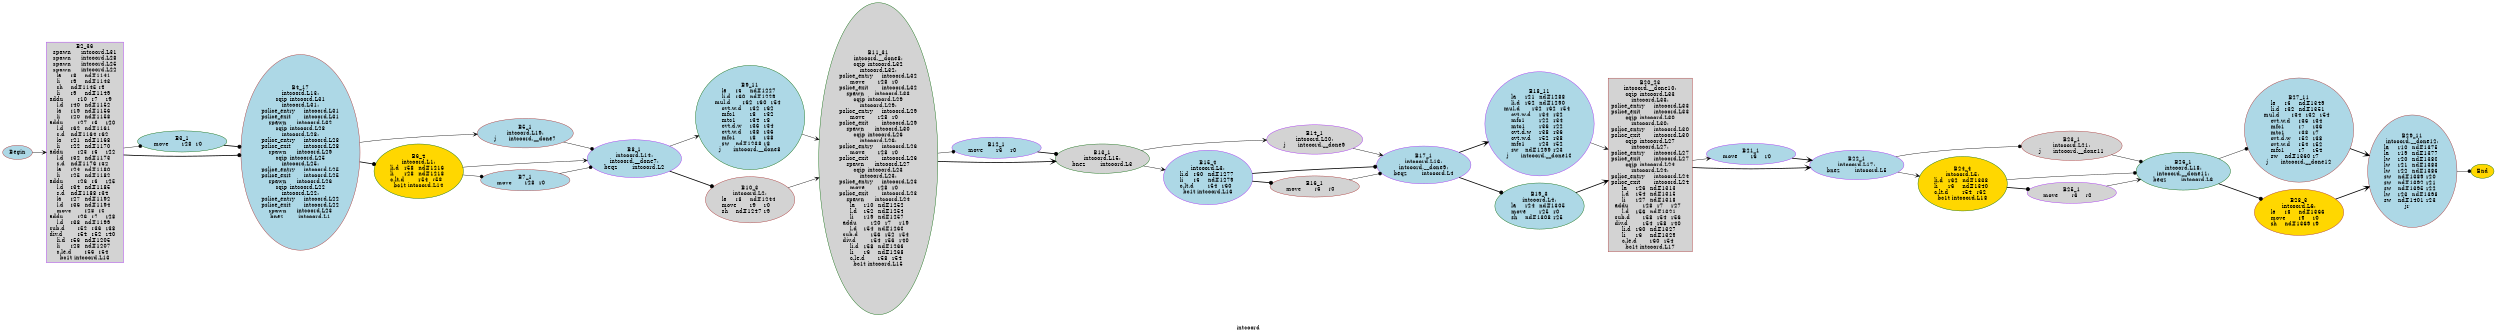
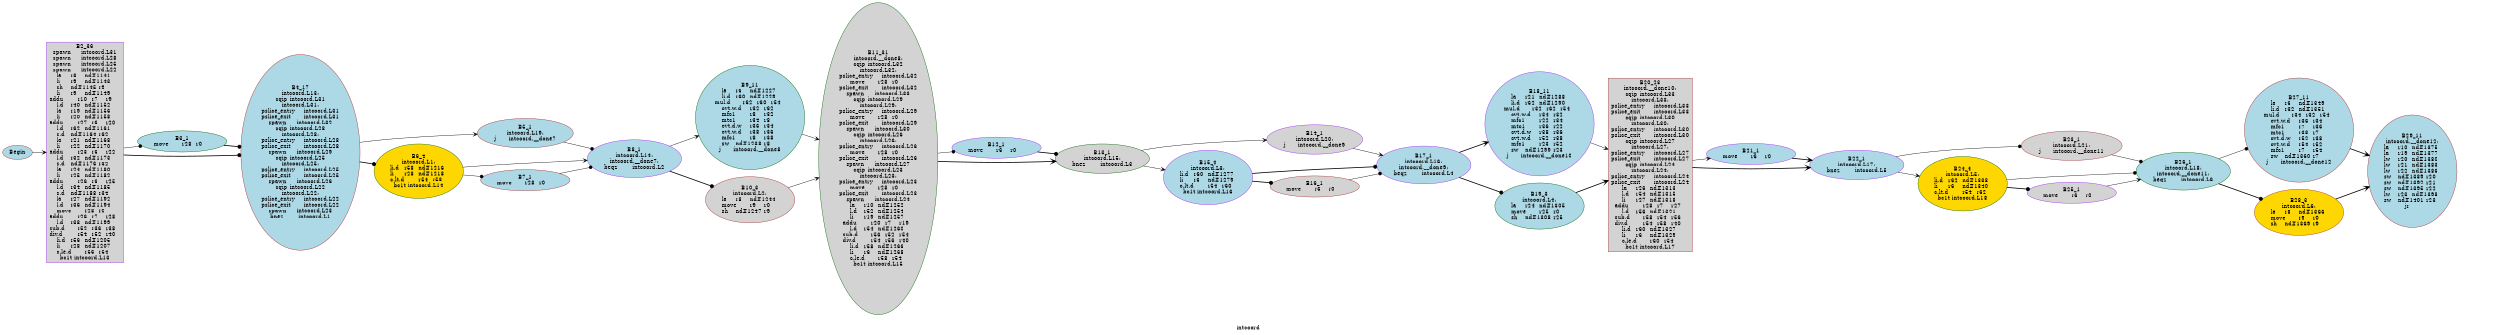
node "End": removed
